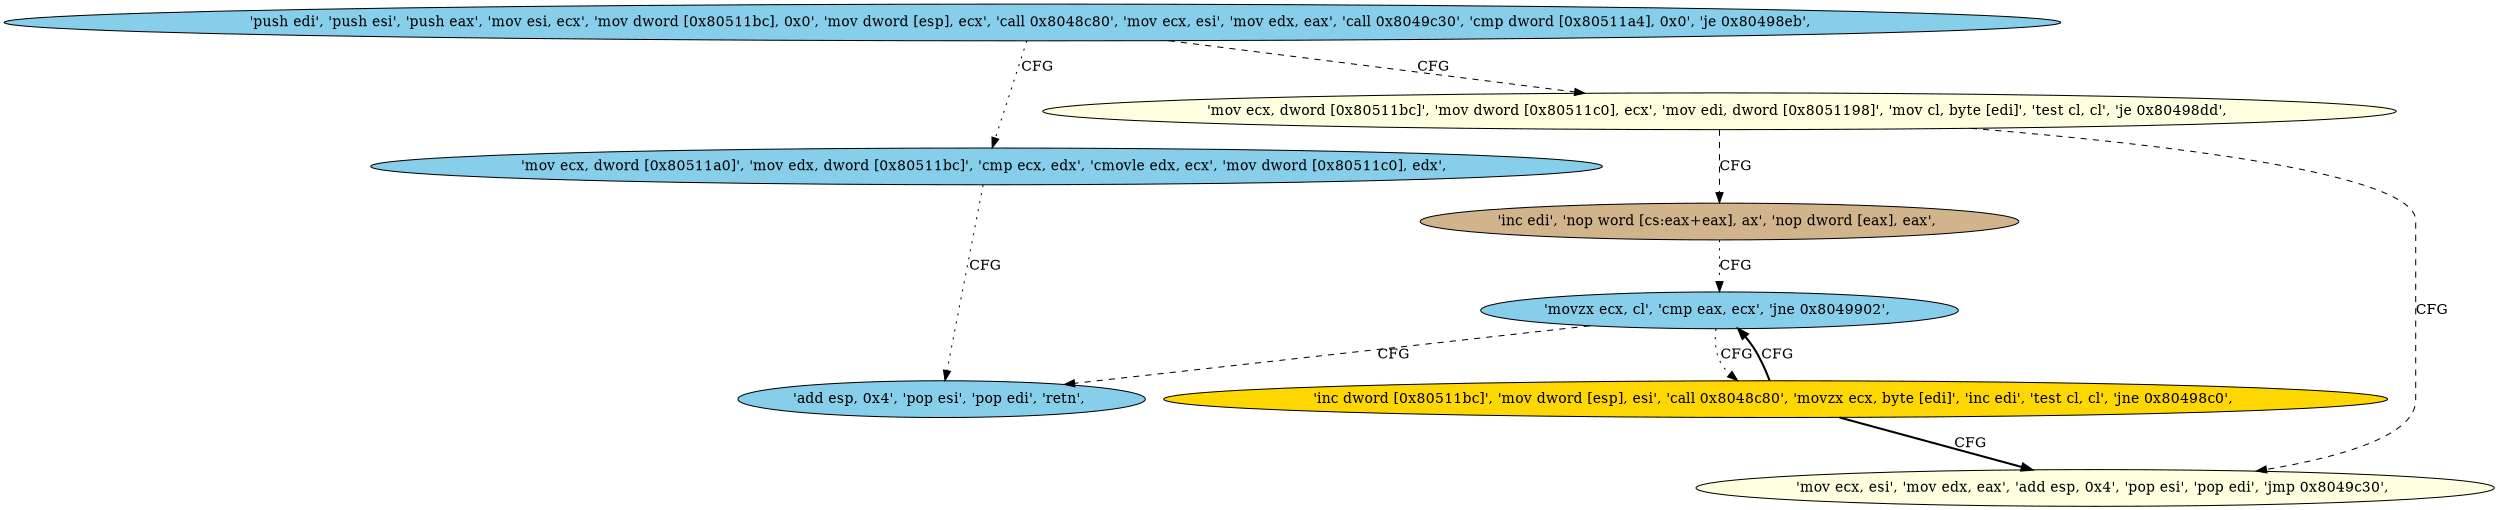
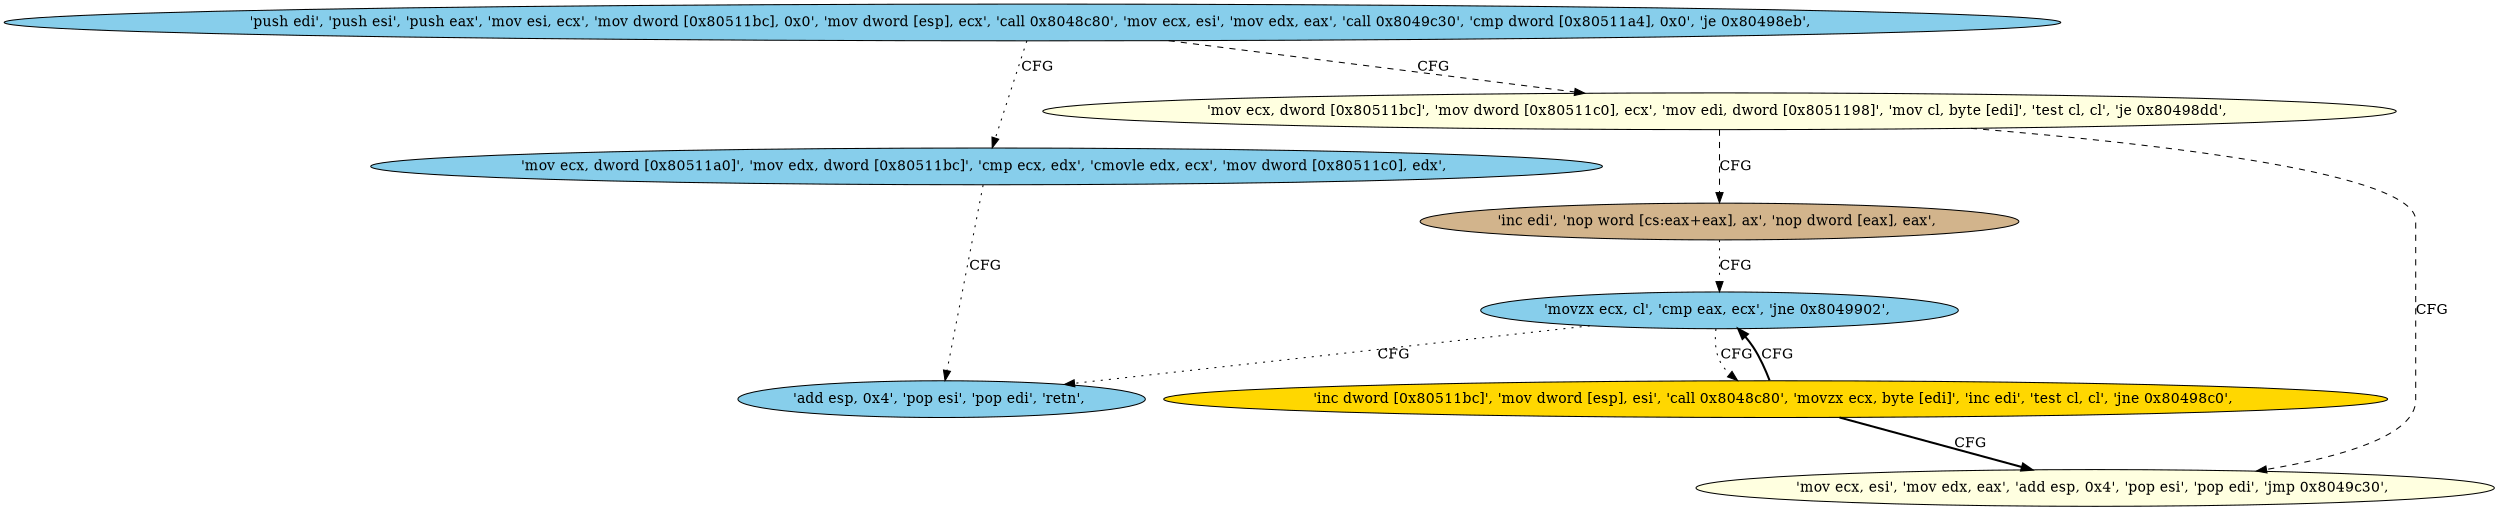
edge "'movzx ecx, cl', 'cmp eax, ecx', 'jne 0x8049902'," -> "'add esp, 0x4', 'pop esi', 'pop edi', 'retn',": style dashed -> dotted
